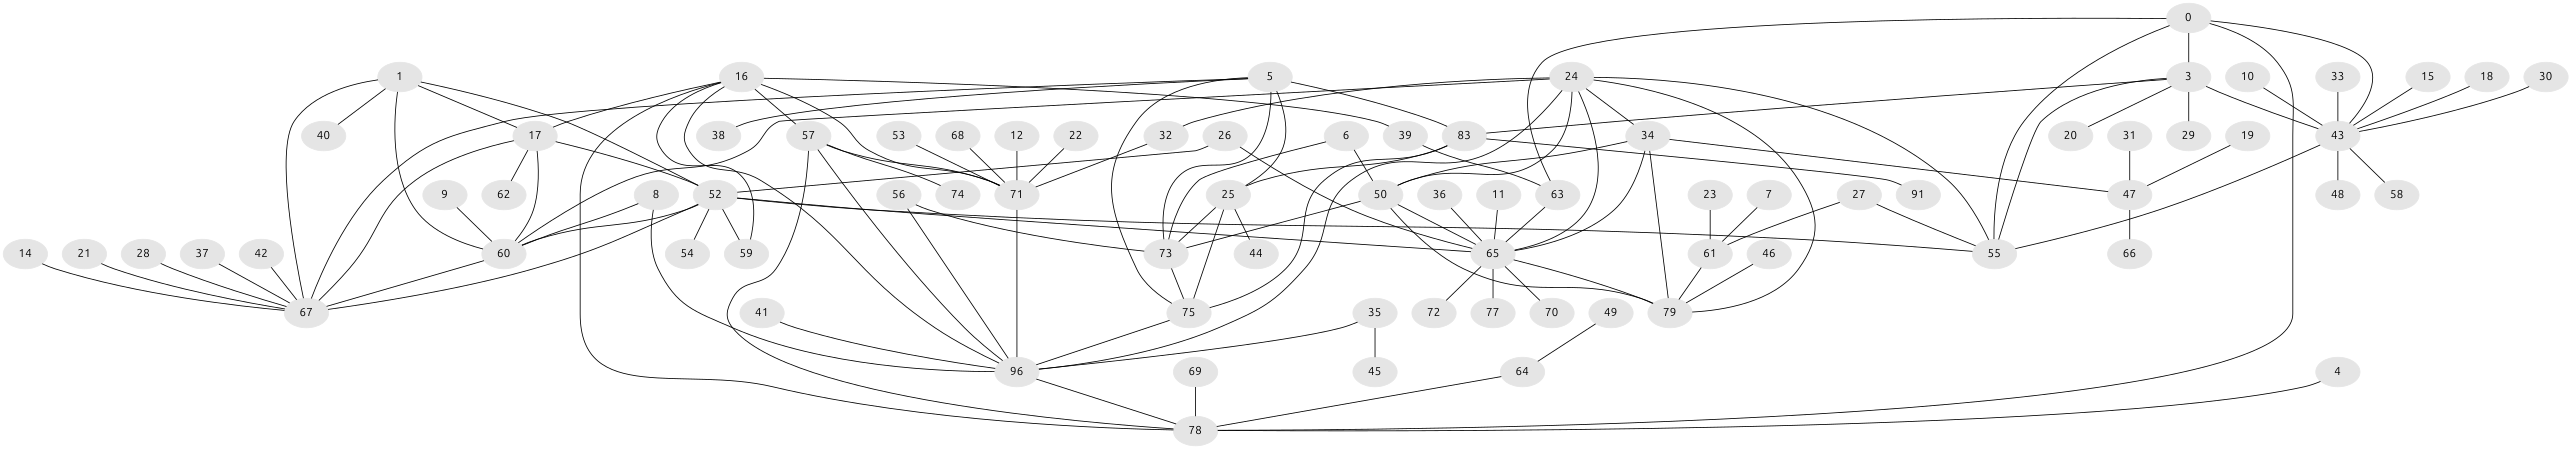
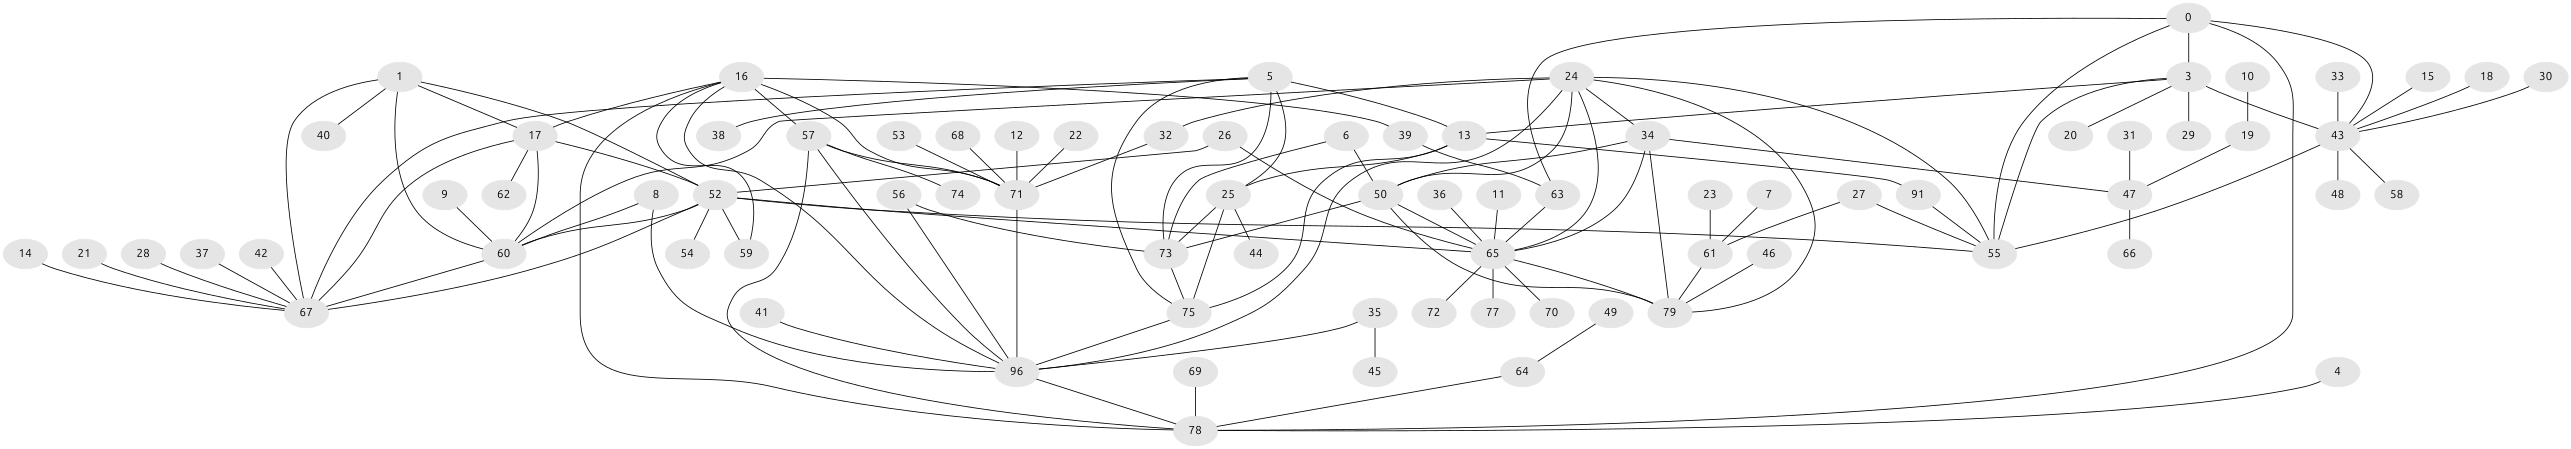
edge "10" -- "43": now "10" -- "19"
node "83": label "83" -> "13"
edge "91" -- "55": added
